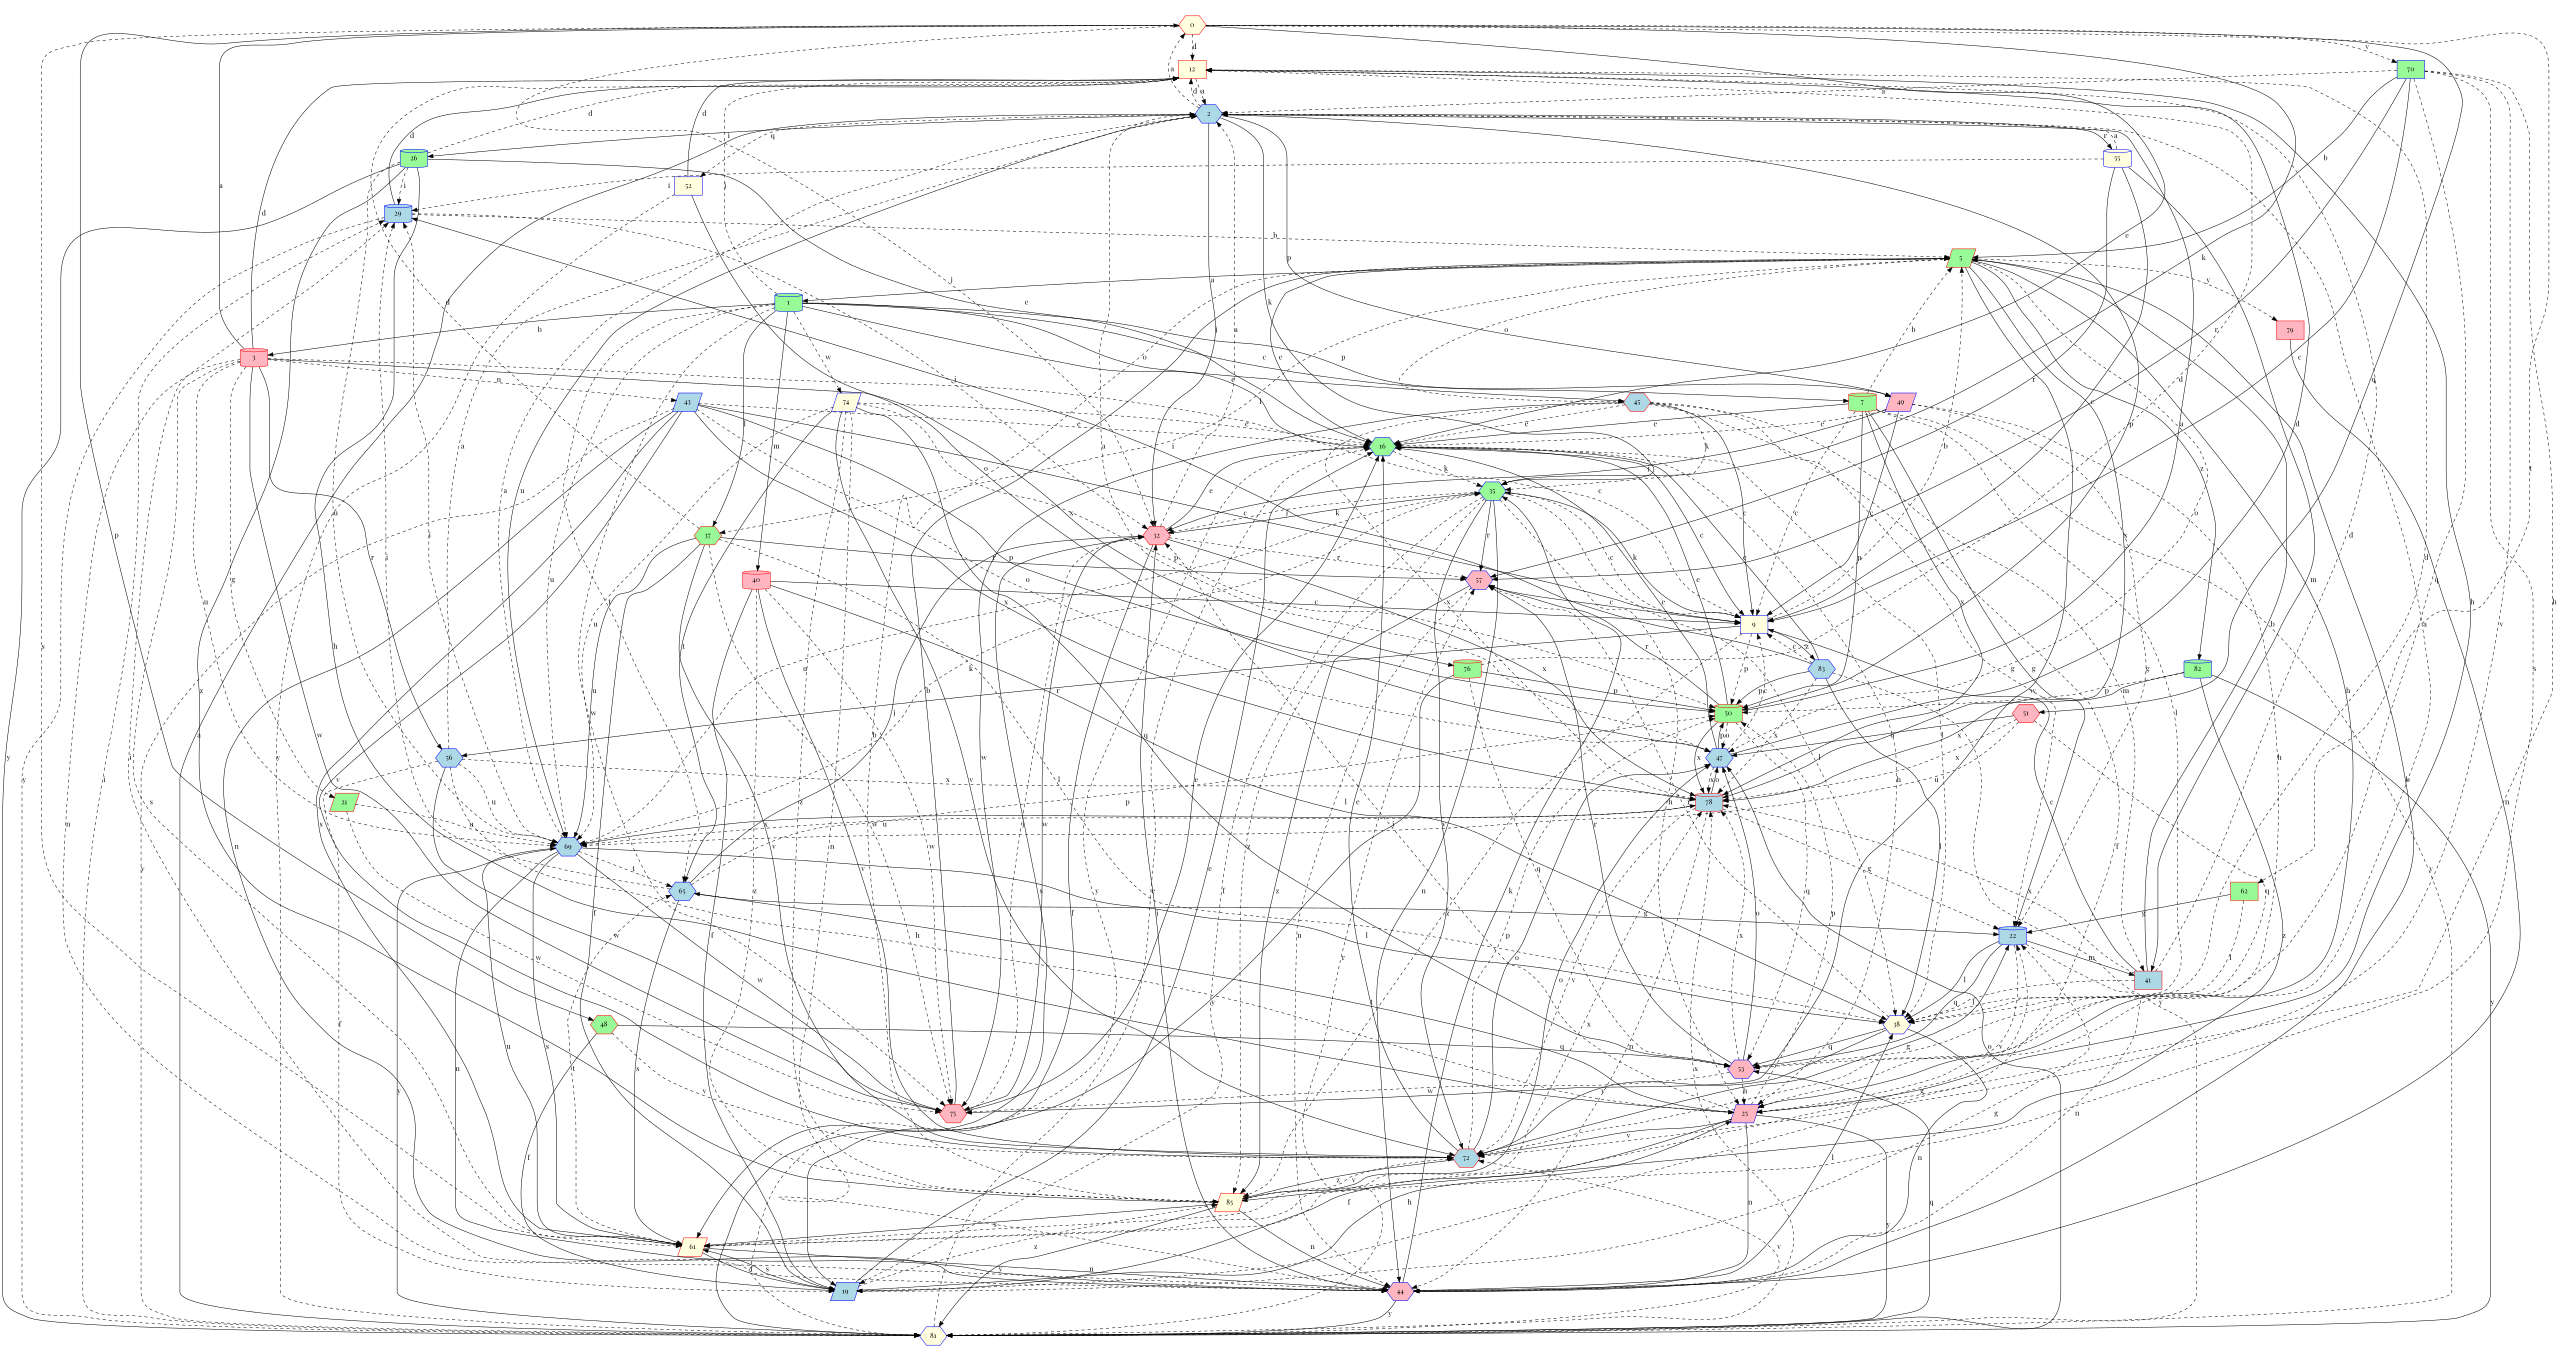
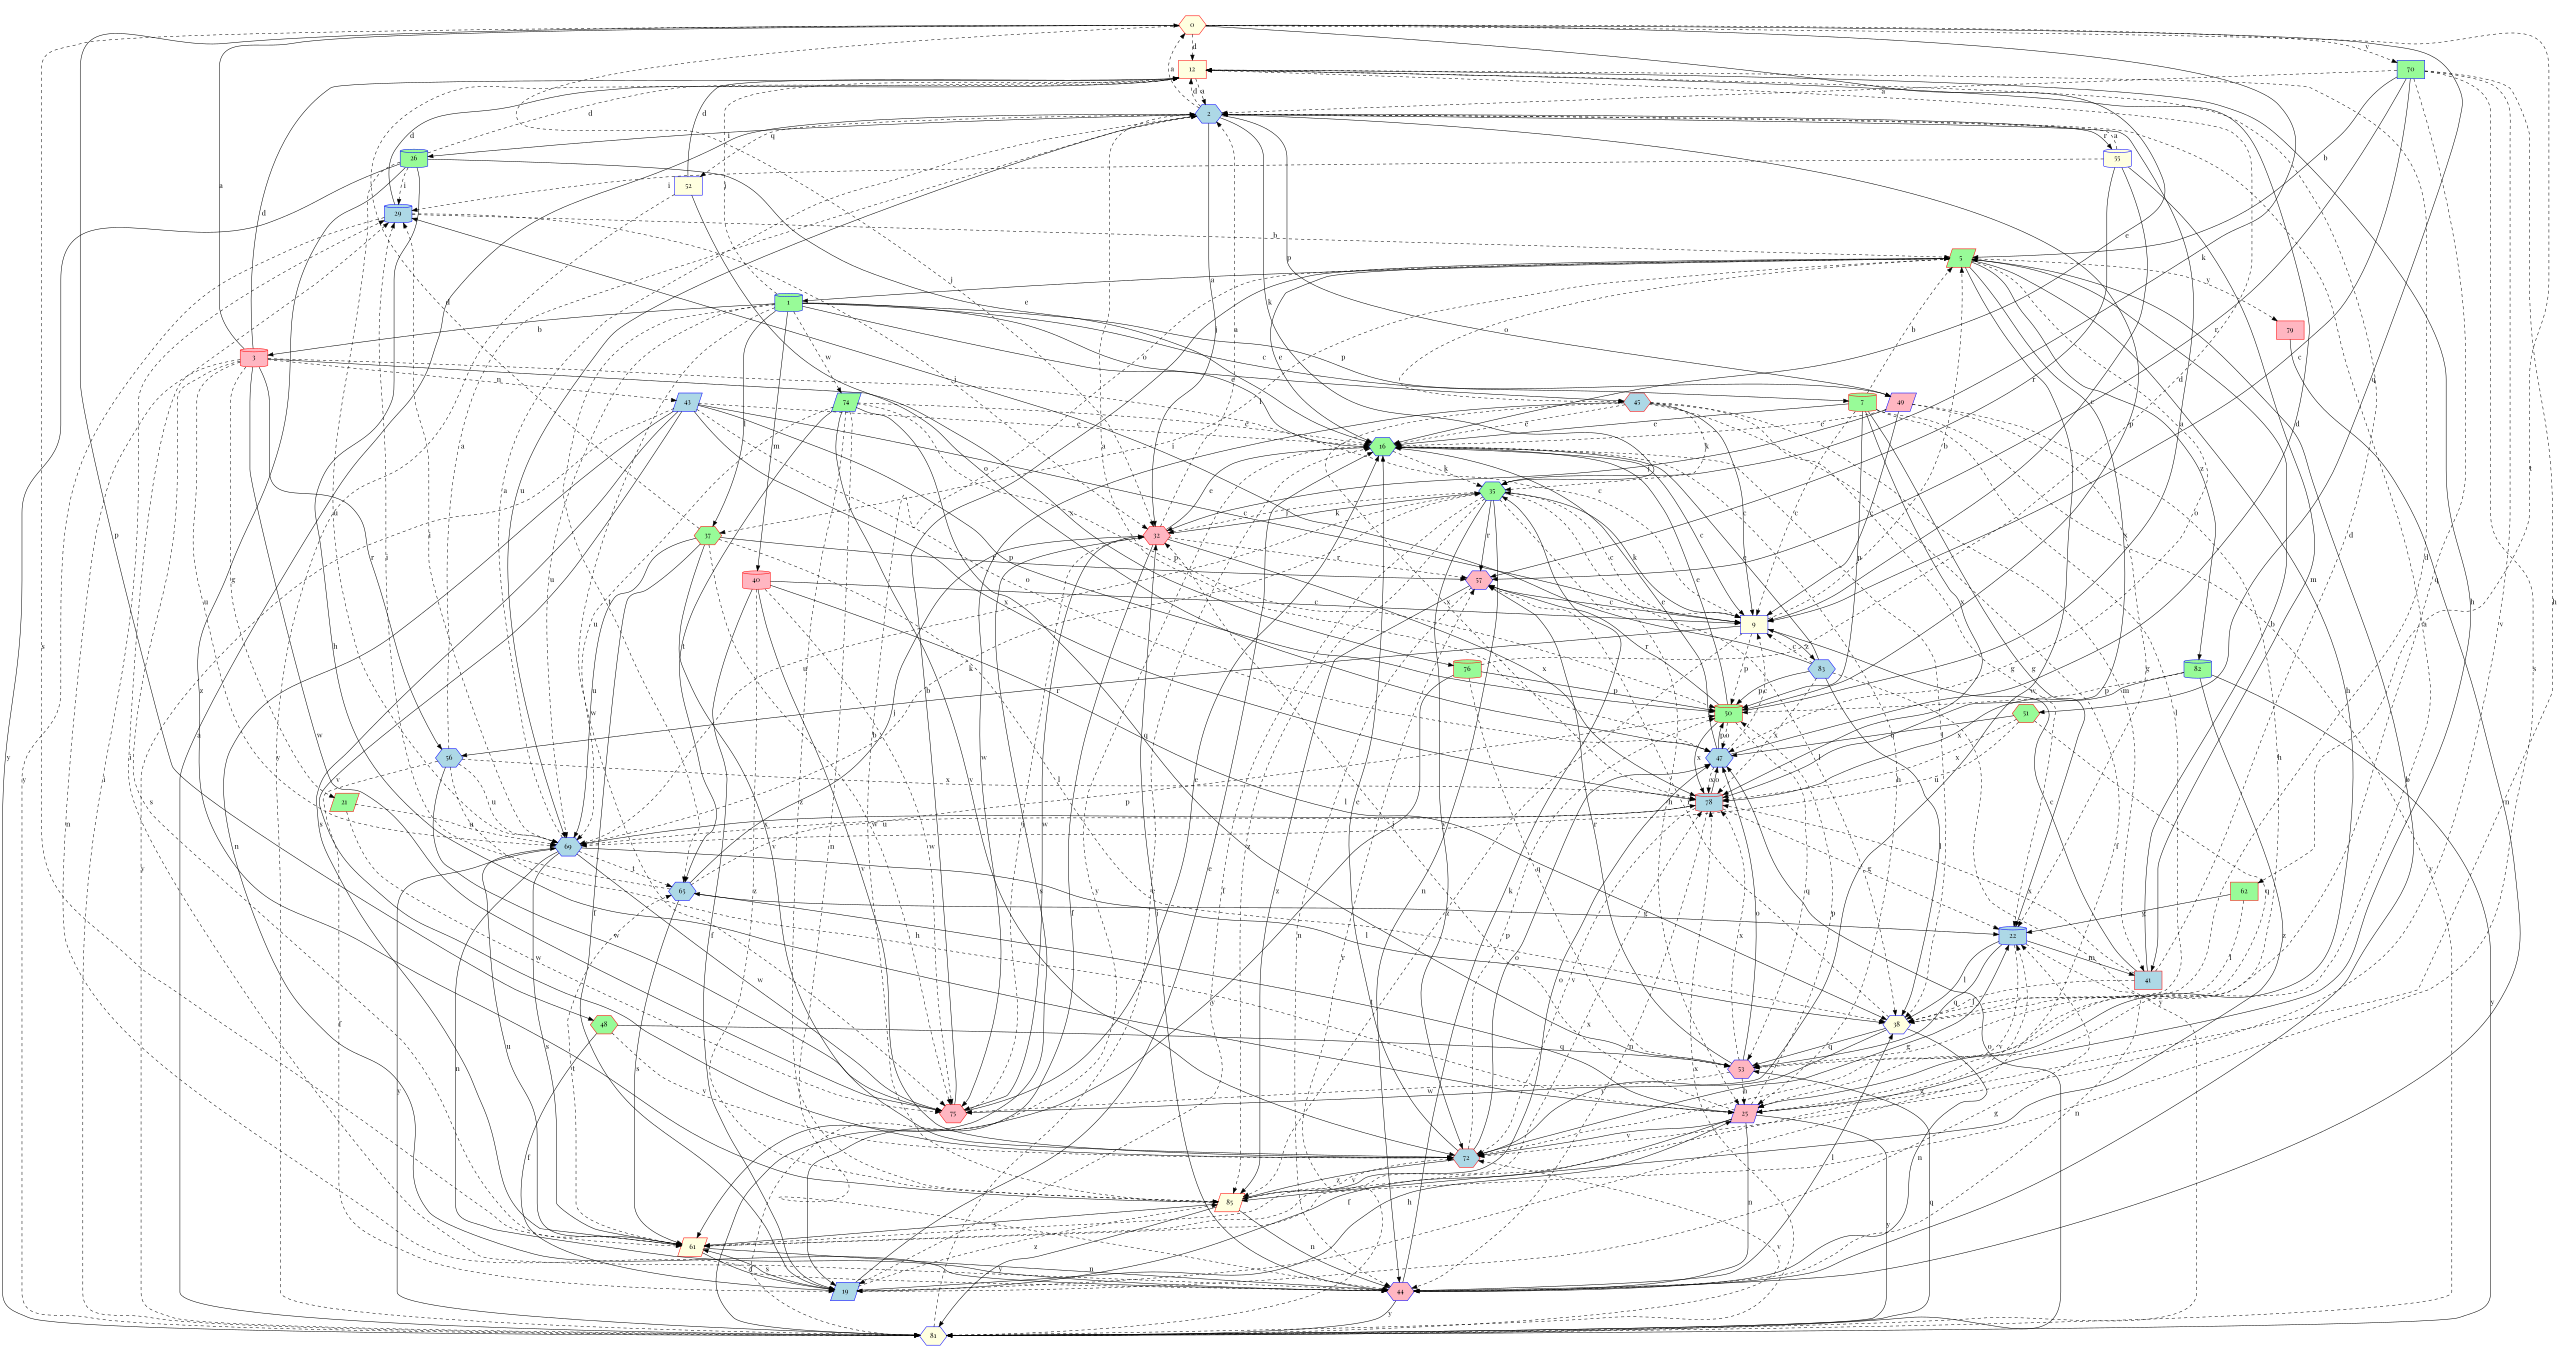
node "74": fillcolor lightyellow -> palegreen
node "51": fillcolor lightpink -> palegreen
